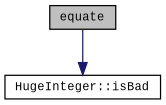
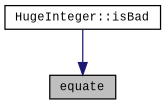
edge "equate" -> "HugeInteger::isBad": reversed
